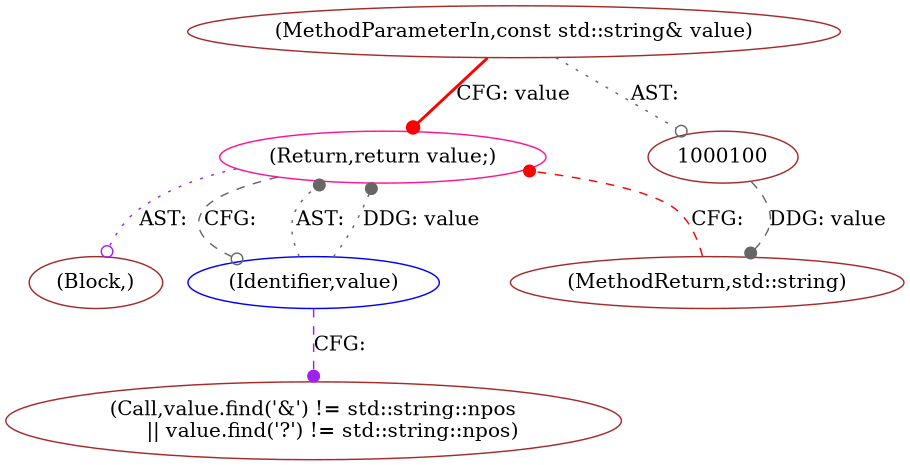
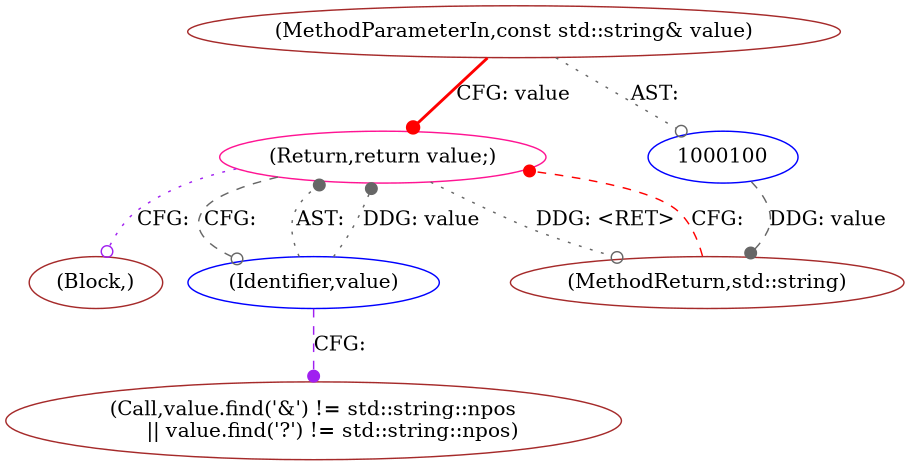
node "1000100": color brown -> blue
edge "(Return,return value;)" -> "(Block,)": label "AST: " -> "CFG: "
edge "(Return,return value;)" -> "(MethodReturn,std::string)": added, label "DDG: <RET>"
